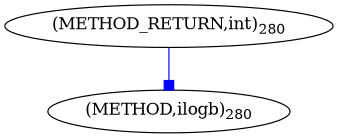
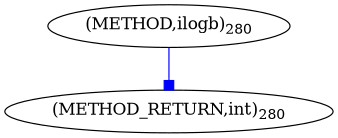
edge "(METHOD_RETURN,int)" -> "(METHOD,ilogb)": reversed
